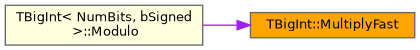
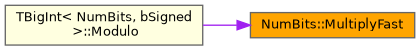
node "TBigInt::MultiplyFast": label "TBigInt::MultiplyFast" -> "NumBits::MultiplyFast"
